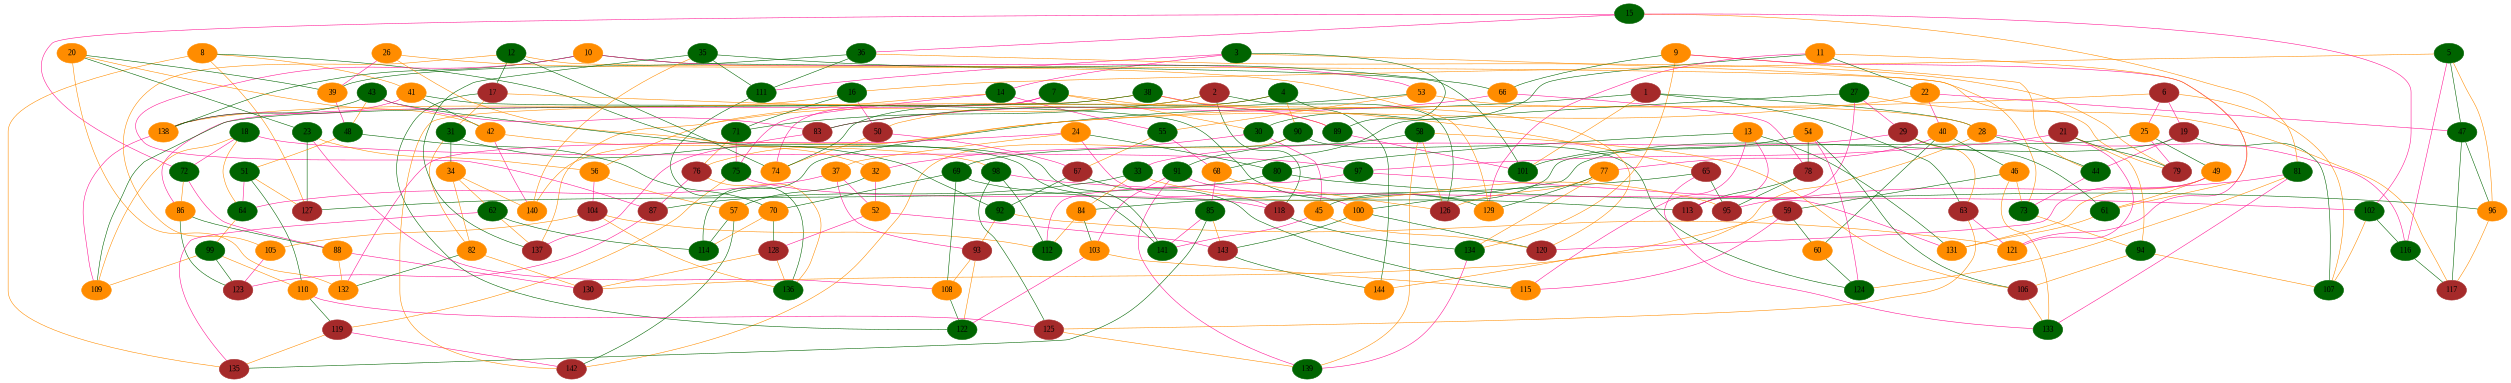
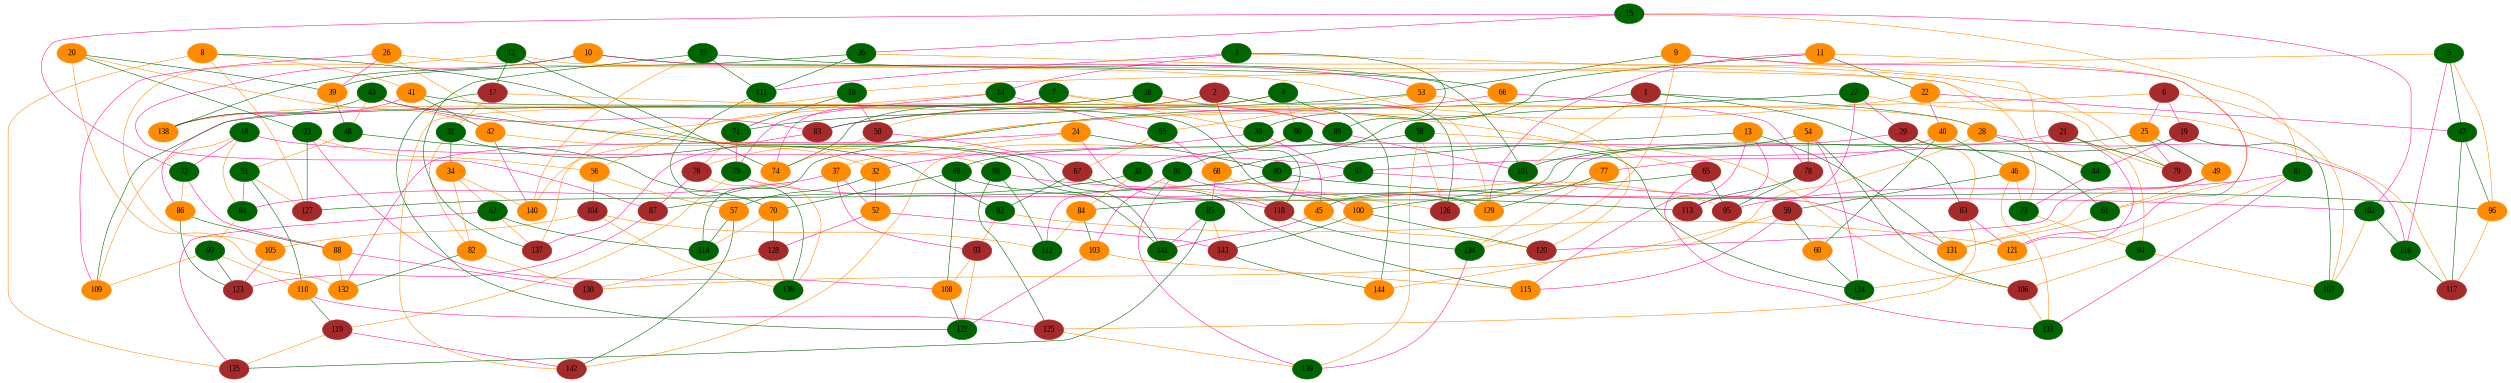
edge "9" -- "66": now "9" -- "53"
edge "138" -- "109": now "26" -- "109"
